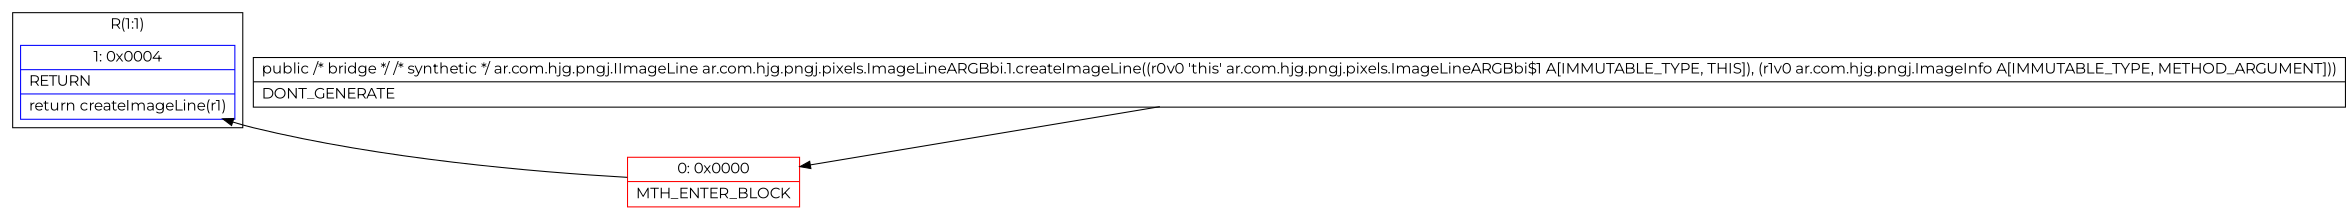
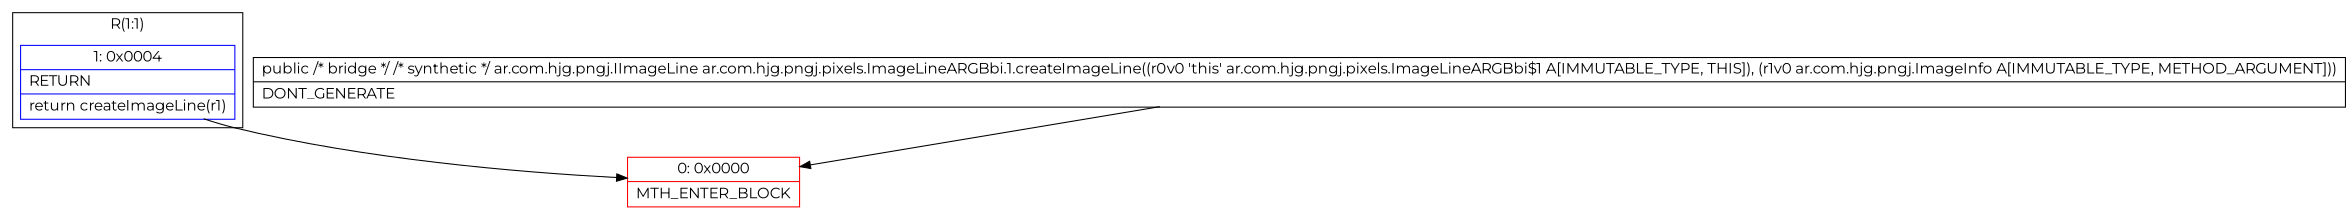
edge "0: 0x0000" -> "1: 0x0004": reversed
